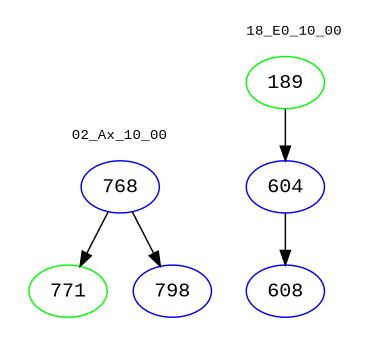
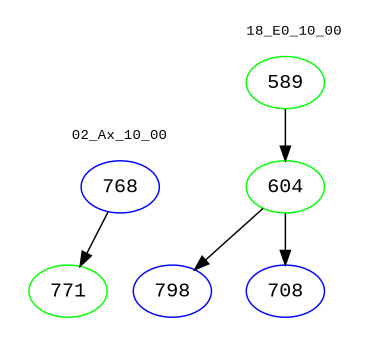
node "189": label "189" -> "589"
node "604": color blue -> green
edge "768" -> "798": now "604" -> "798"
node "608": label "608" -> "708"
